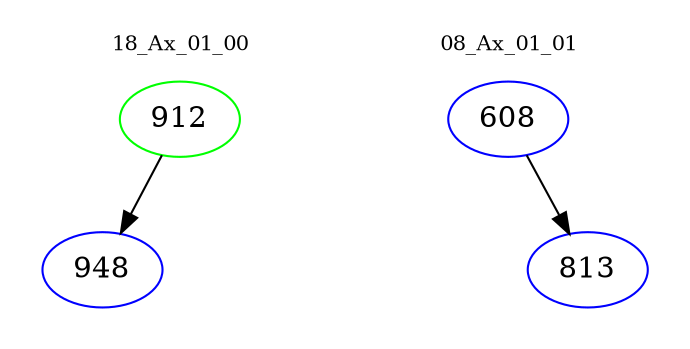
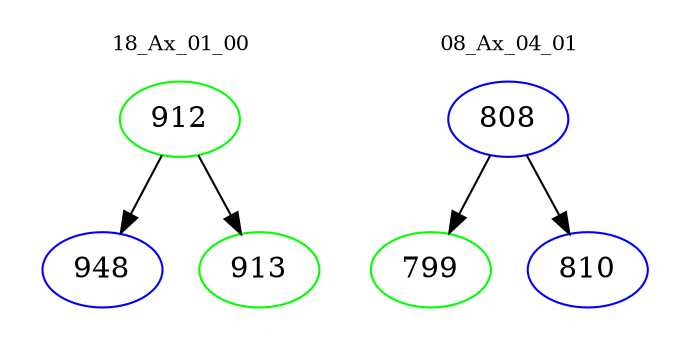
cluster "08_Ax_01_01": label "08_Ax_01_01" -> "08_Ax_04_01"
node "608": label "608" -> "808"
node "913": added
node "799": added
node "813": label "813" -> "810"
